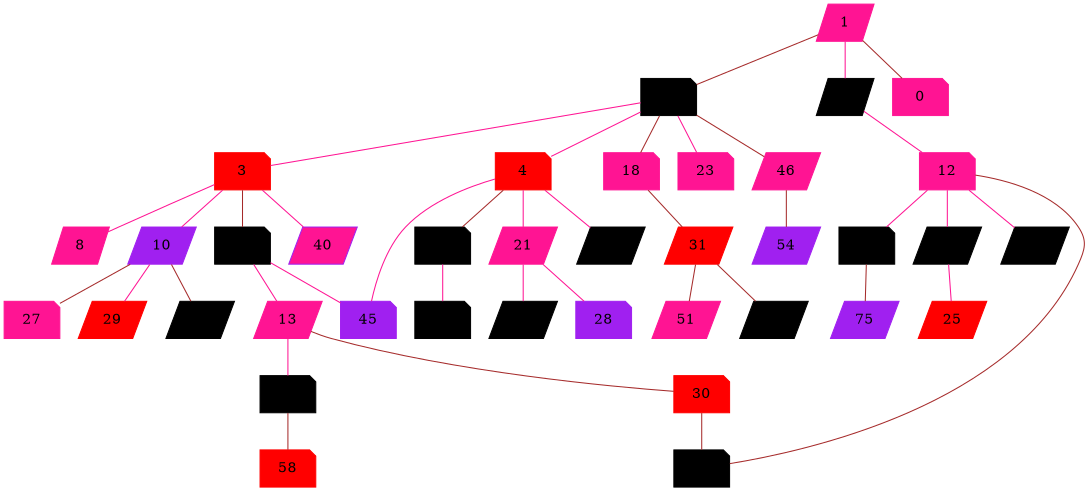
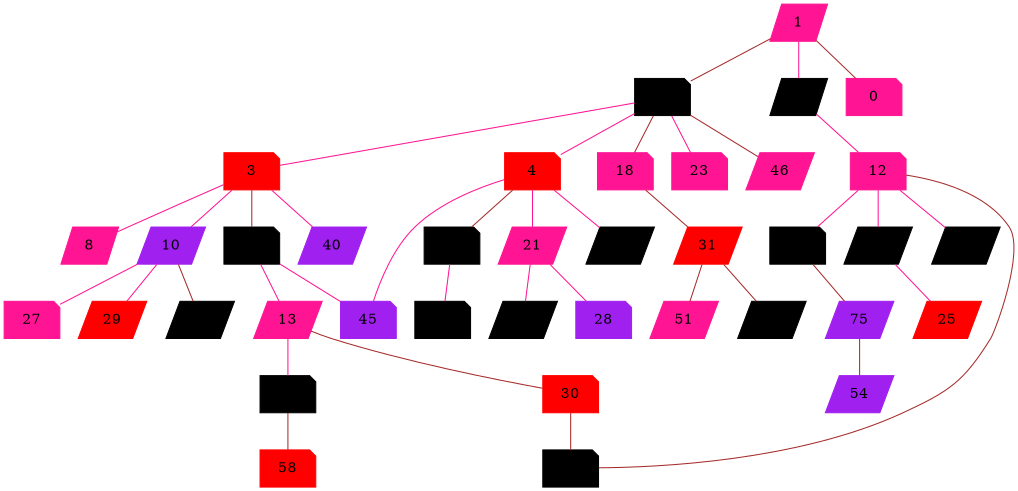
edge "46" -- "54": now "75" -- "54"
node "40": fillcolor deeppink -> purple
edge "10" -- "27": color brown -> deeppink
